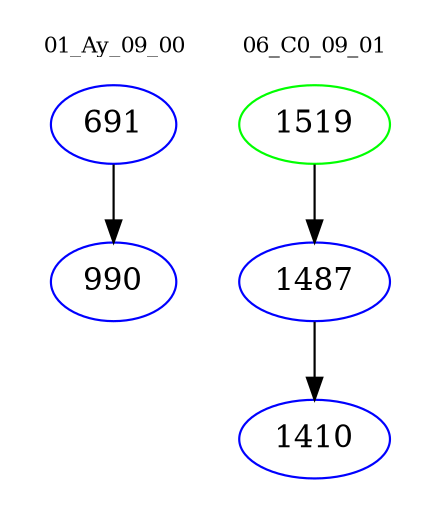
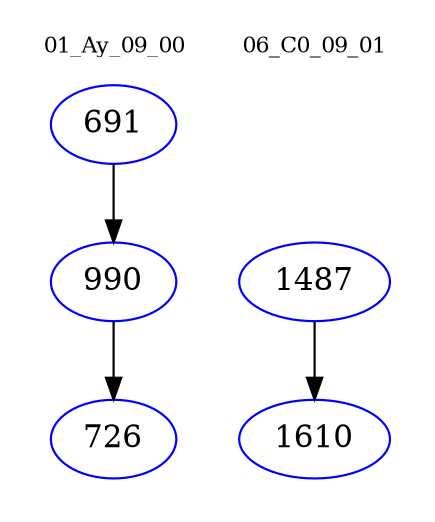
node "1519": removed
node "726": added
node "1410": label "1410" -> "1610"
